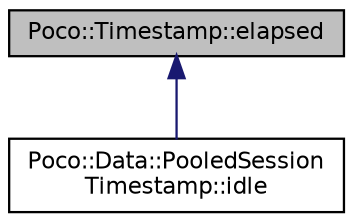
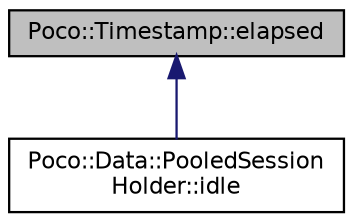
node "Poco::Data::PooledSession Timestamp::idle": label "Poco::Data::PooledSession Timestamp::idle" -> "Poco::Data::PooledSession Holder::idle"
